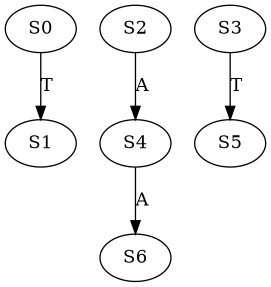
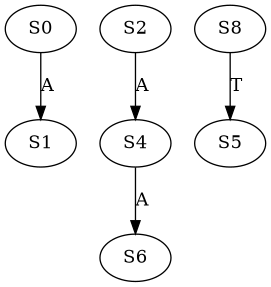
node "S3": label "S3" -> "S8"
edge "S0" -> "S1": label "T" -> "A"
